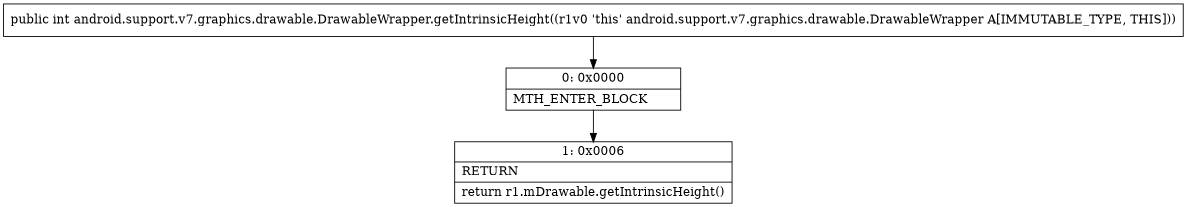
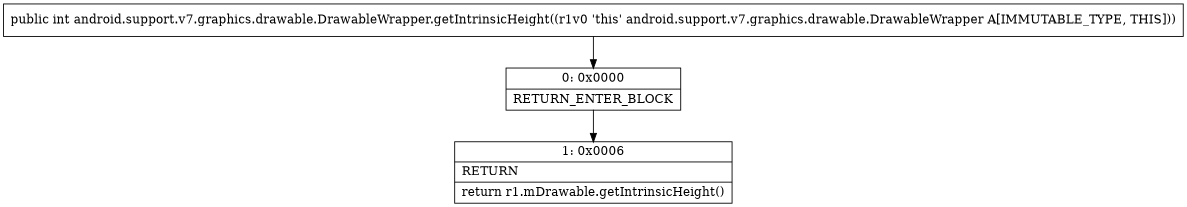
node "0: 0x0000": text "MTH_ENTER_BLOCK" -> "RETURN_ENTER_BLOCK"
